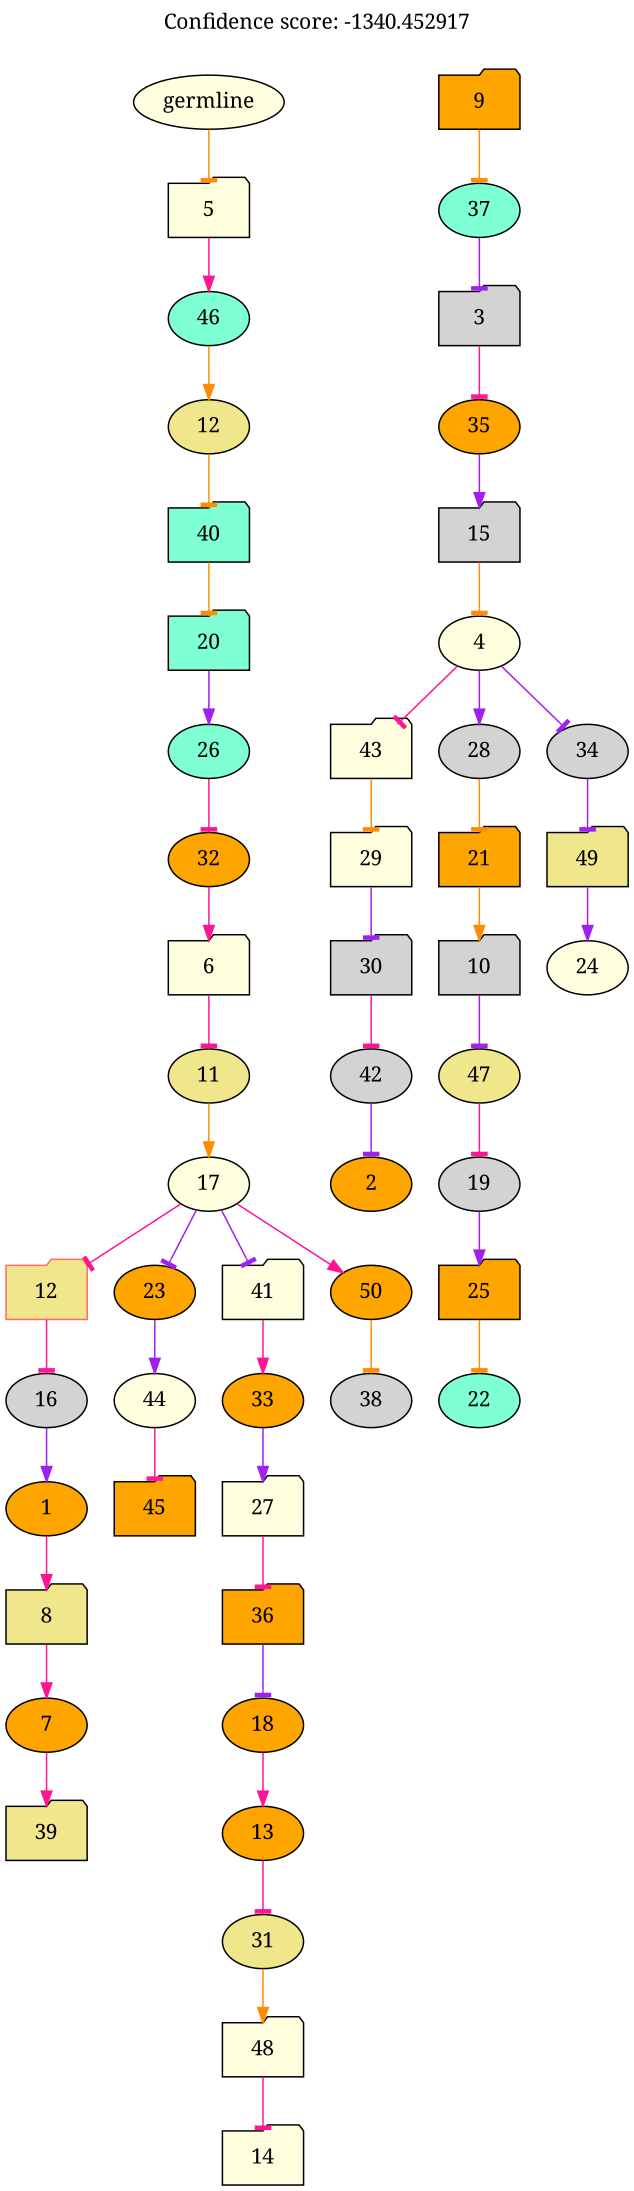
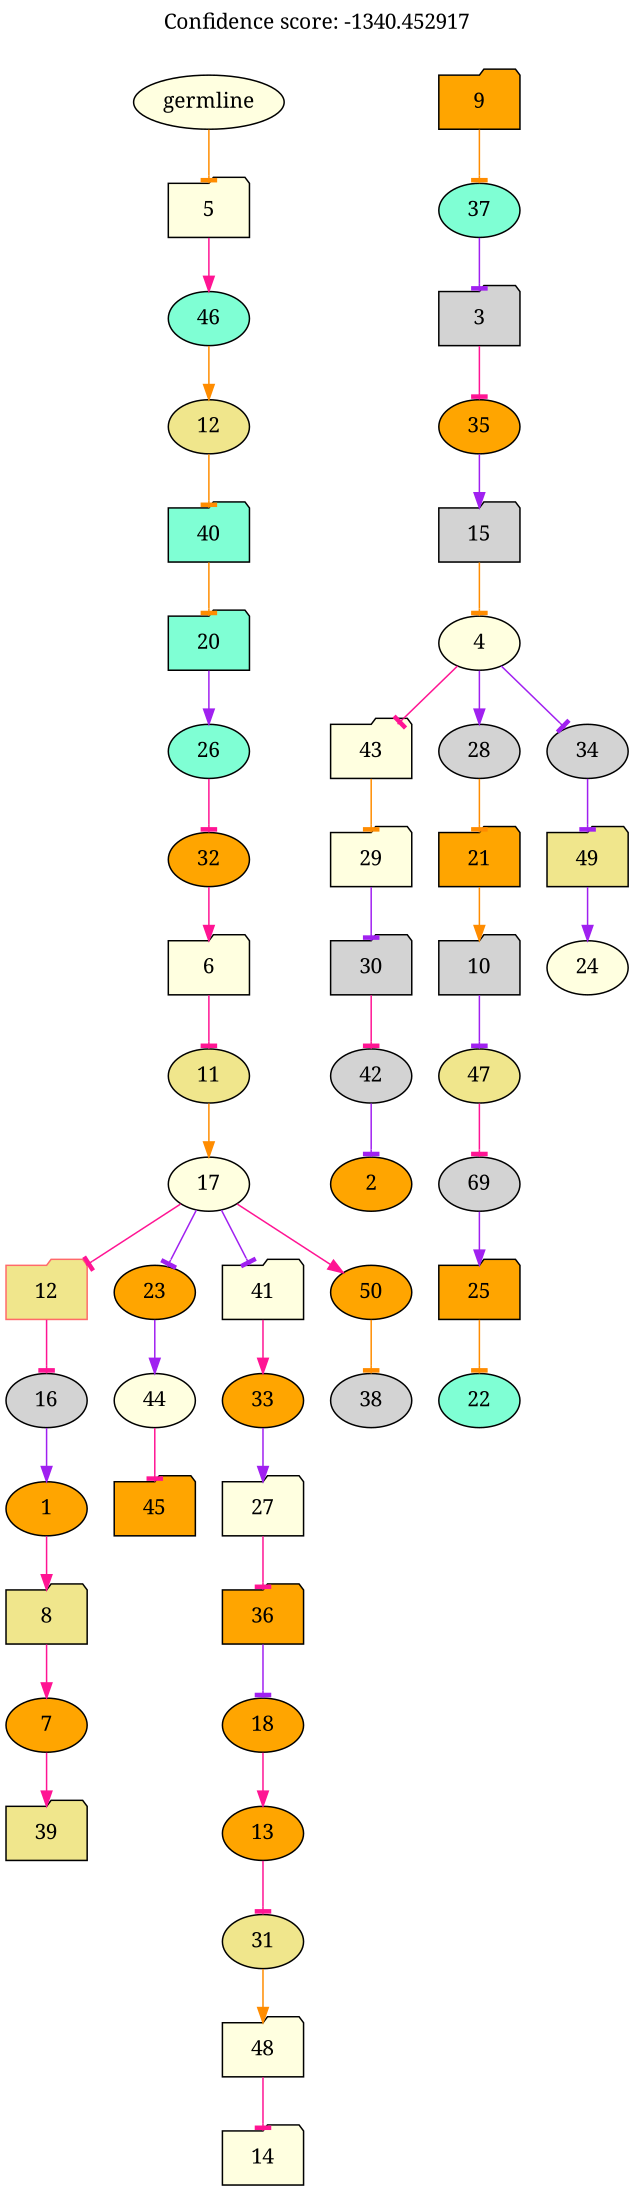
node "19": label "19" -> "69"
